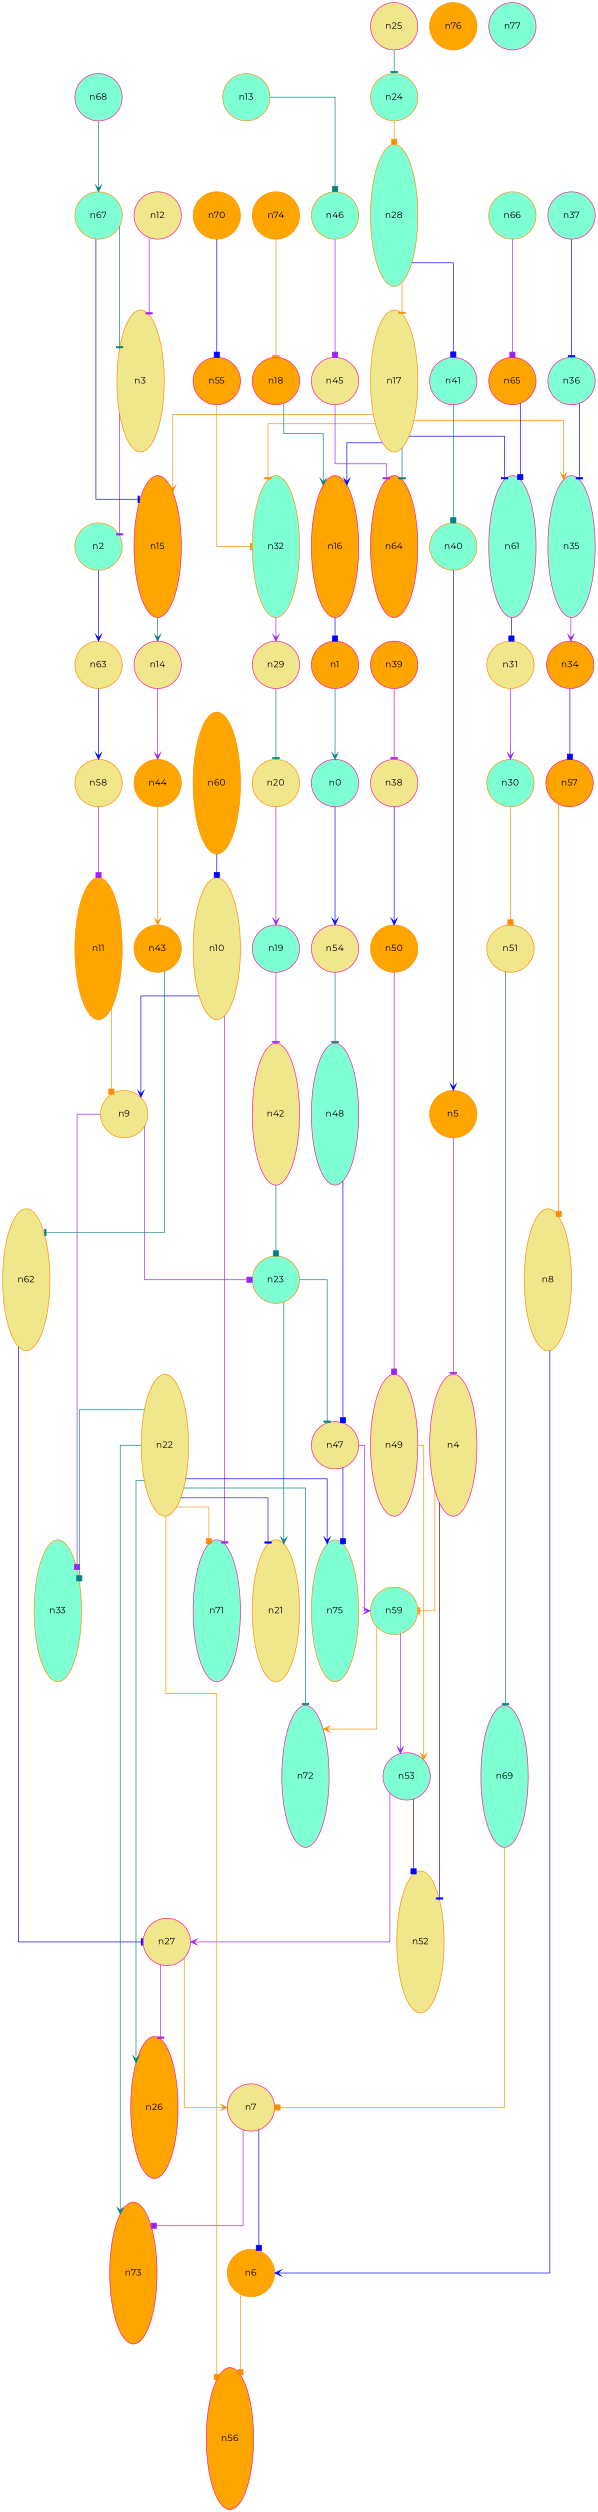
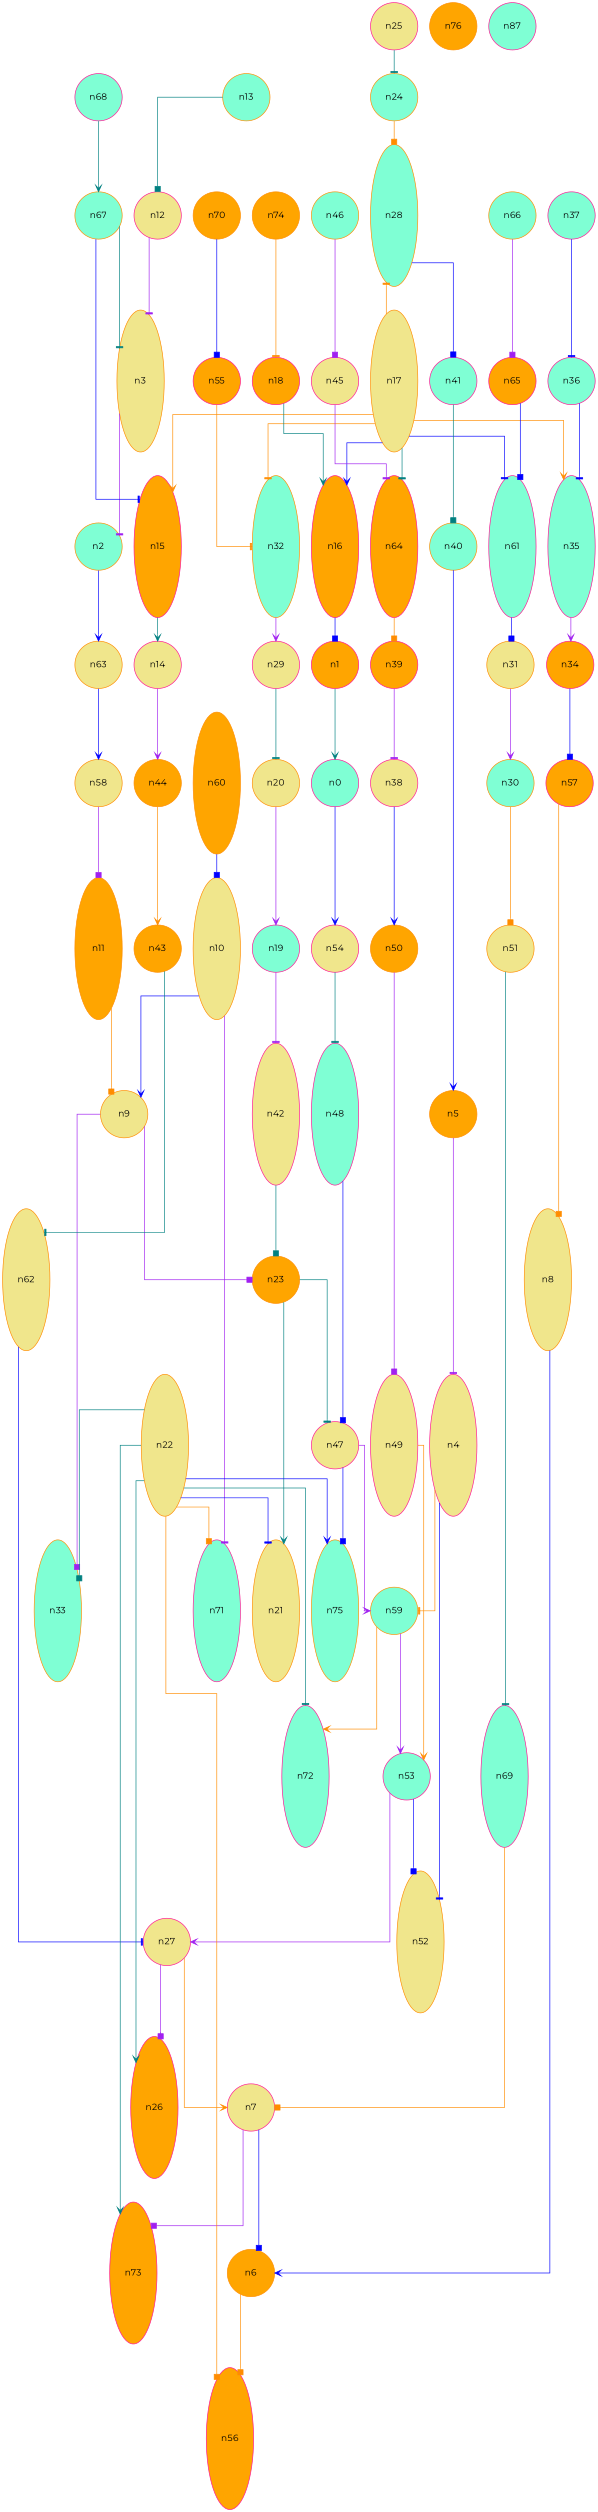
node "n77": label "n77" -> "n87"
edge "n13" -> "n46": now "n13" -> "n12"
edge "n28" -> "n17": reversed
edge "n64" -> "n39": added
node "n23": fillcolor aquamarine -> orange
edge "n27" -> "n26": arrowhead tee -> box
